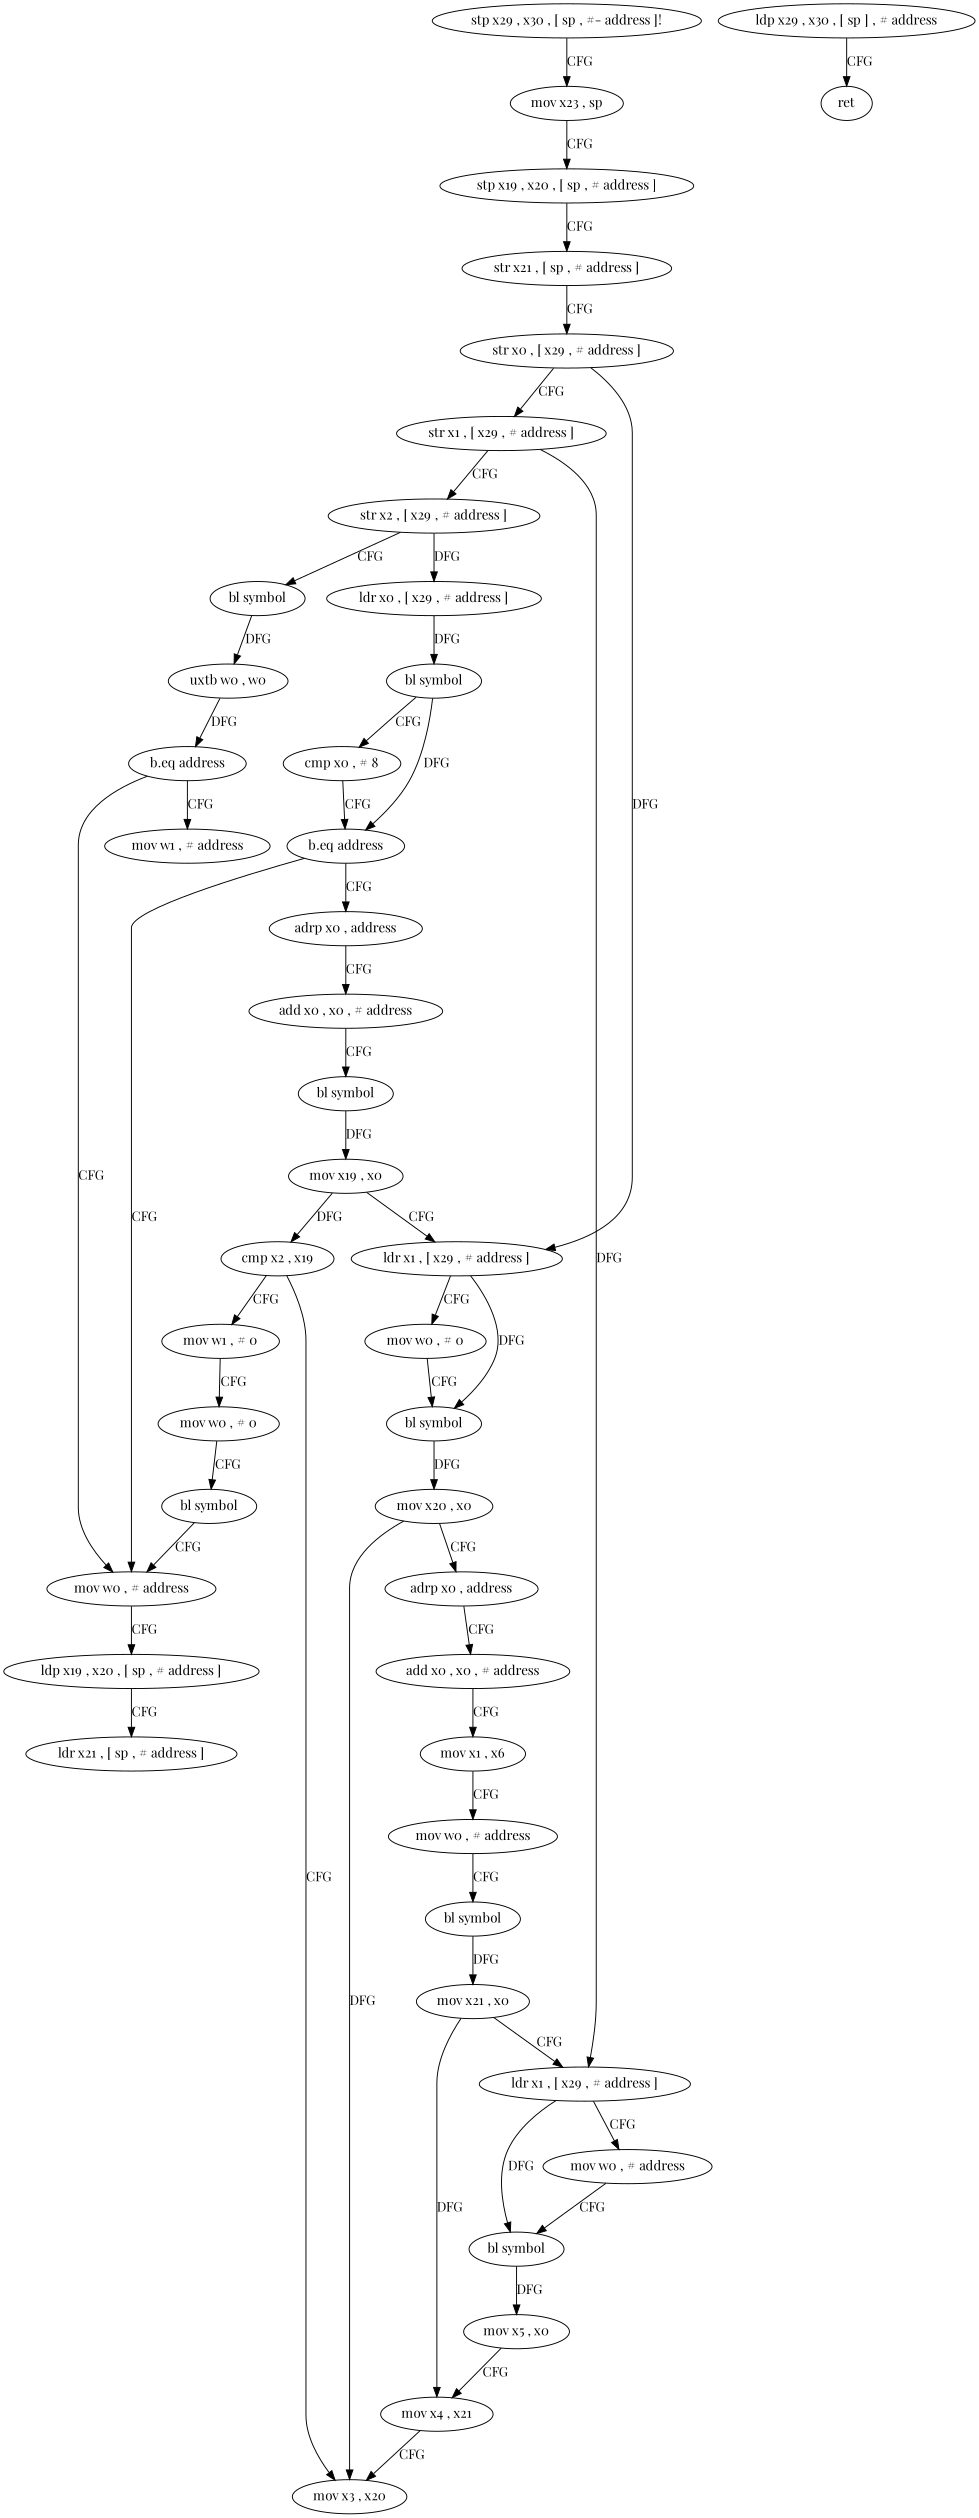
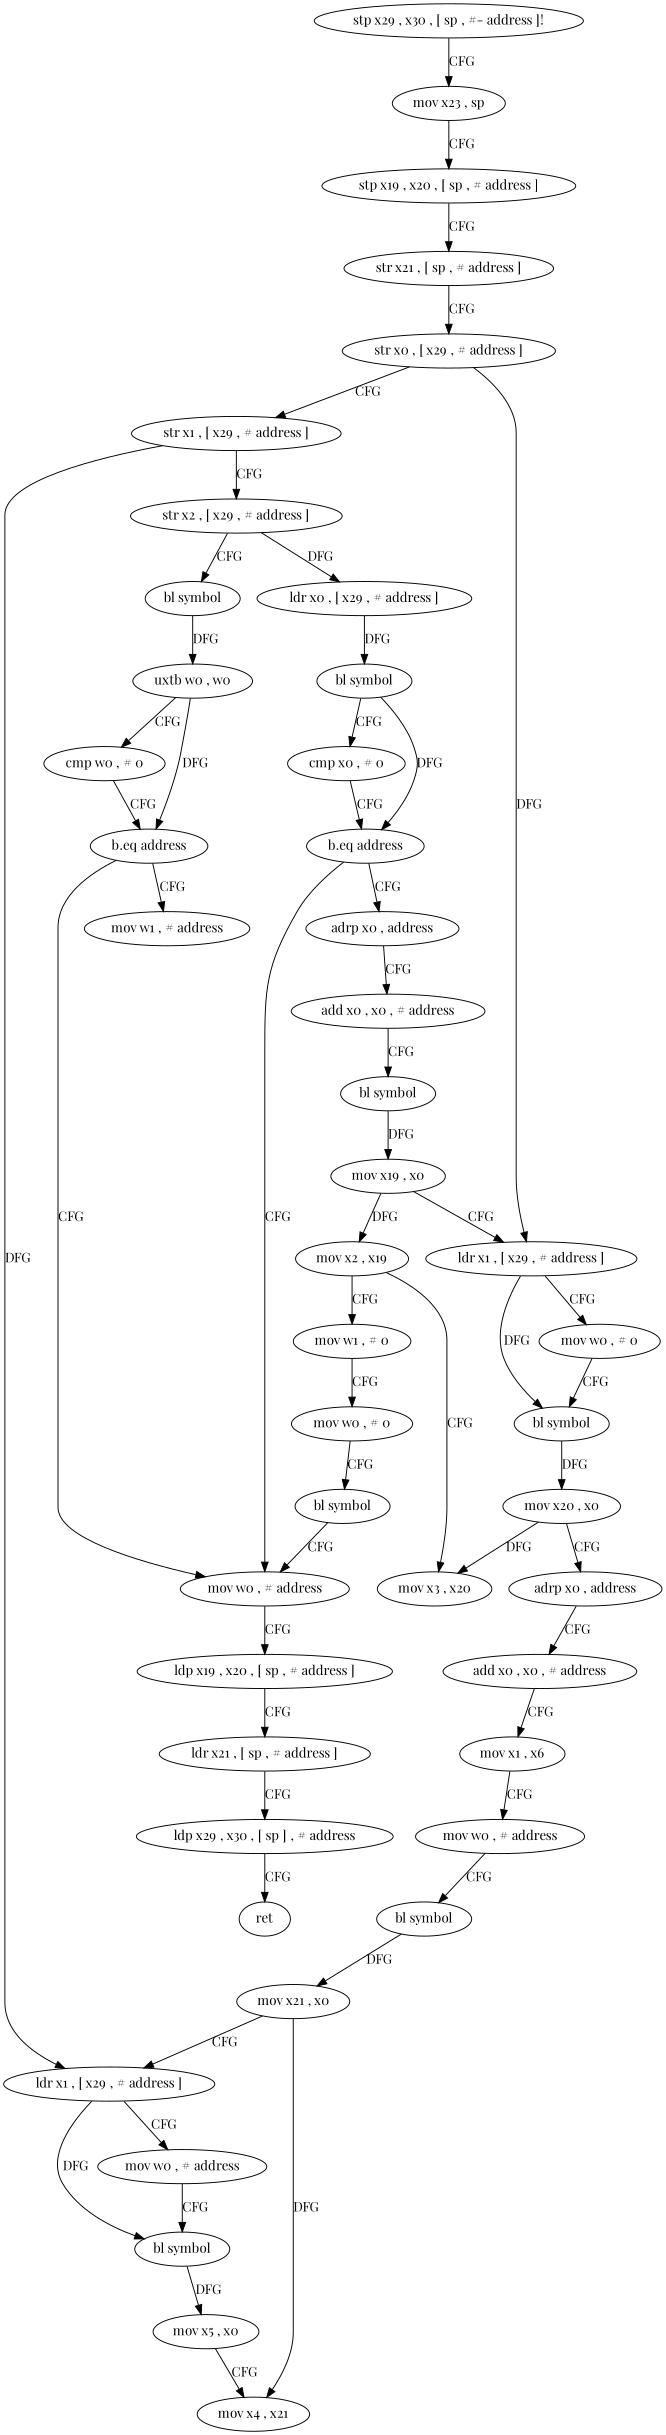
node "cmp w0 , # 0": added
node "cmp x0 , # 8": label "cmp x0 , # 8" -> "cmp x0 , # 0"
node "cmp x2 , x19": label "cmp x2 , x19" -> "mov x2 , x19"
edge "ldr x21 , [ sp , # address ]" -> "ldp x29 , x30 , [ sp ] , # address": added, label "CFG"
edge "mov x4 , x21" -> "mov x3 , x20": removed, label "CFG"
